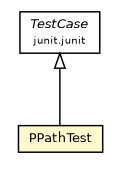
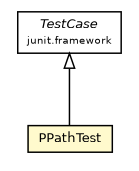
node "TestCase": text "junit.junit" -> "junit.framework"
